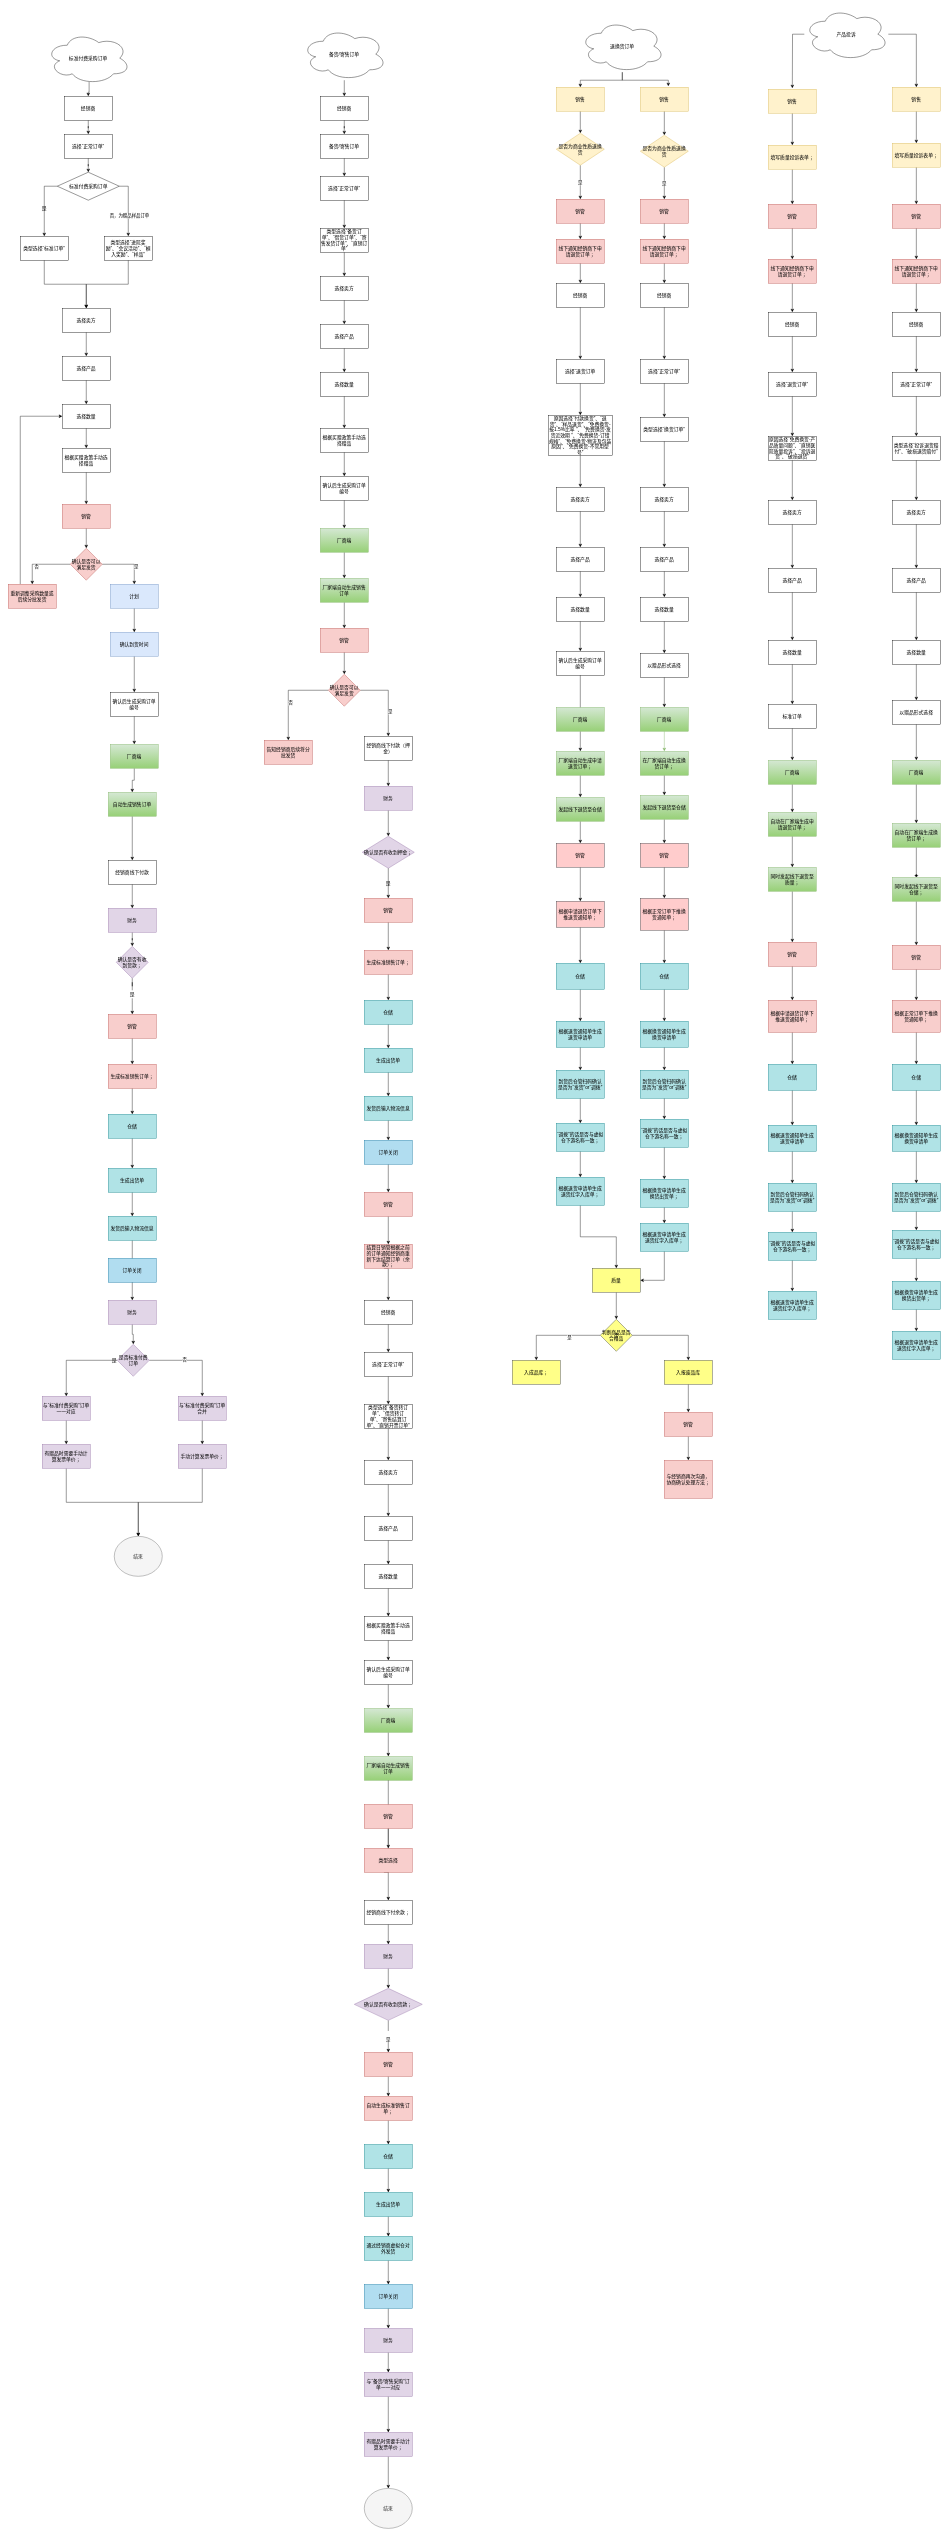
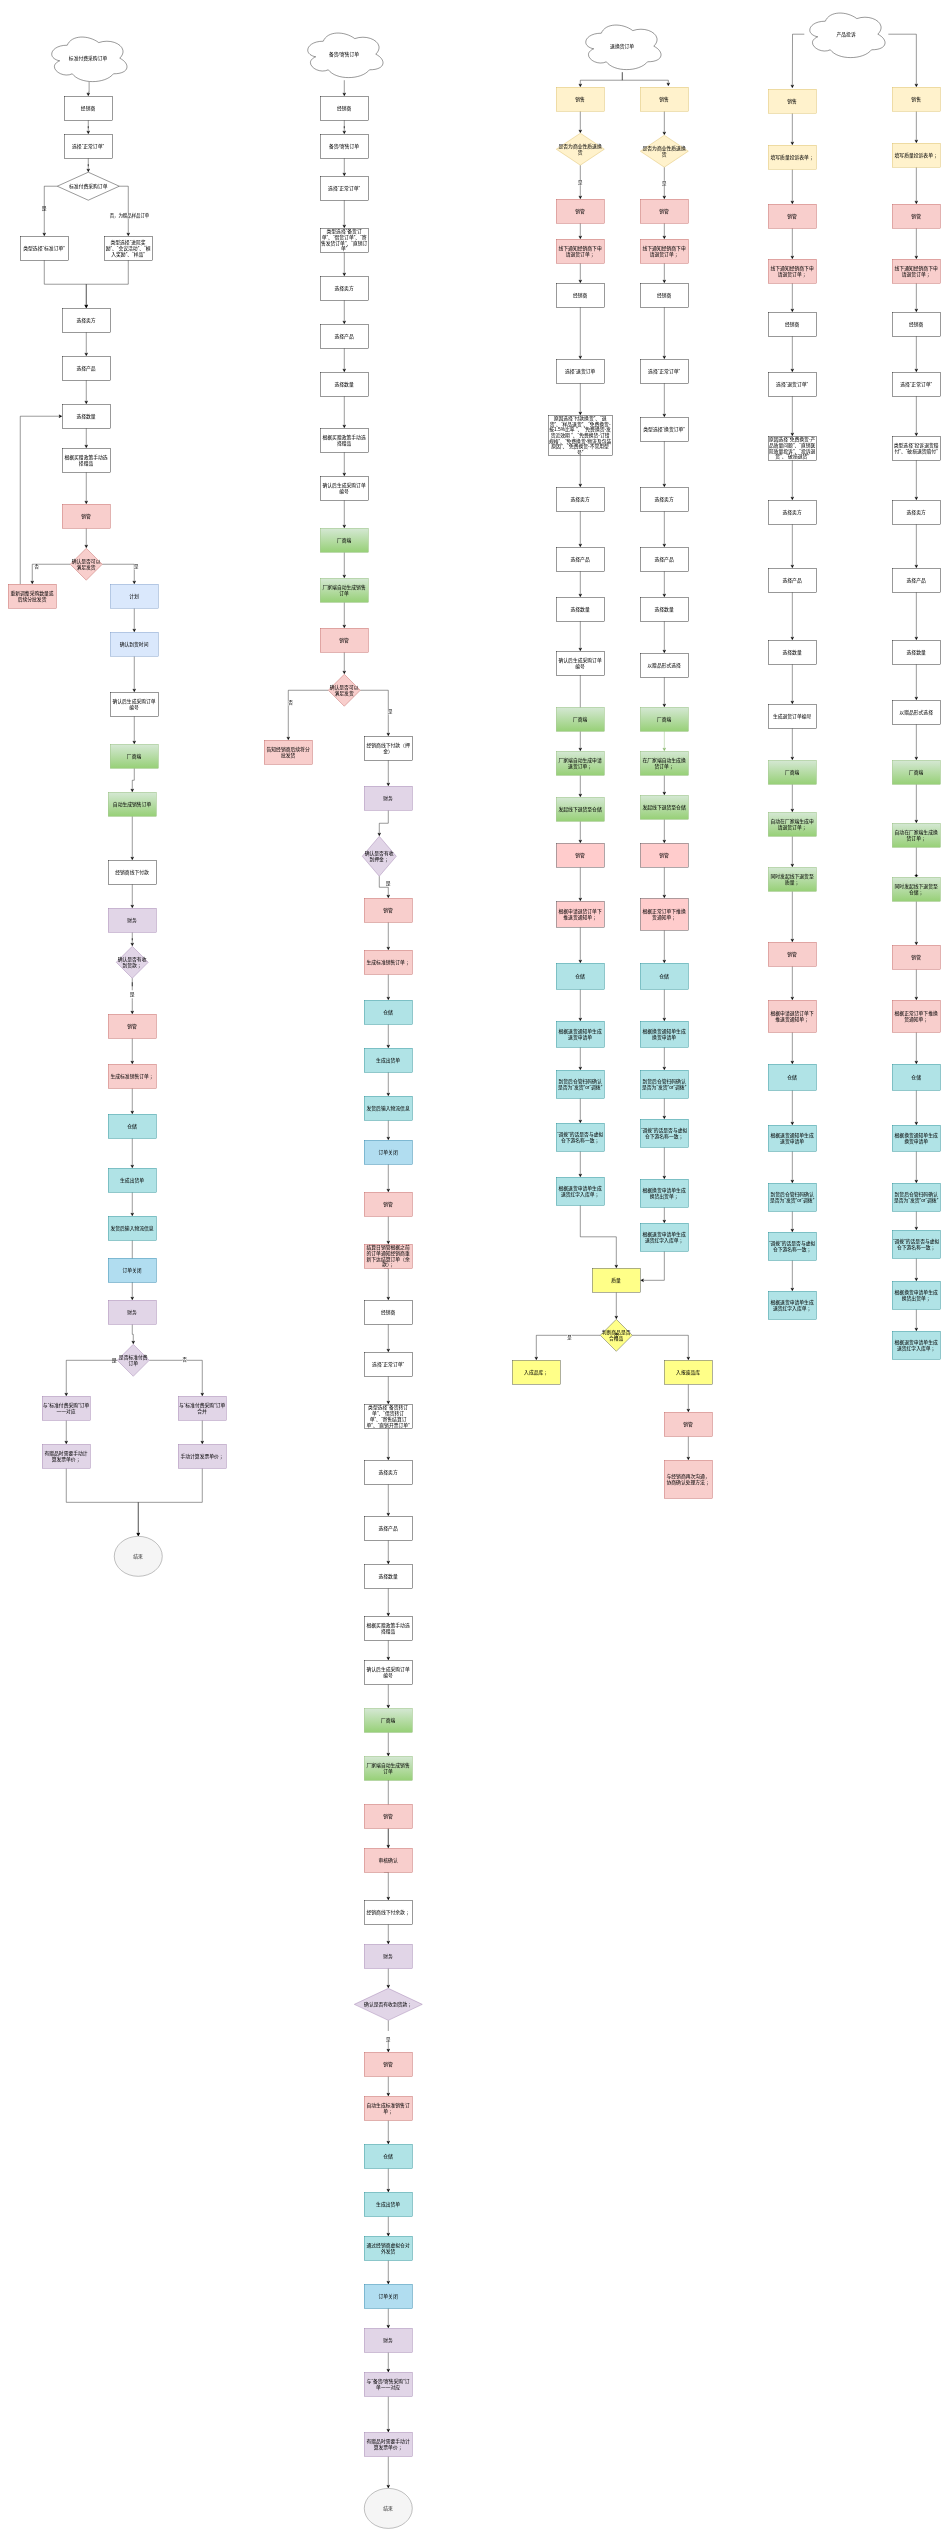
node "标准订单": label "标准订单" -> "生成退货订单编号"
node "确认是否有收到押金；": size 52x32 -> 34x40
node "类型选择": label "类型选择" -> "审核确认"
